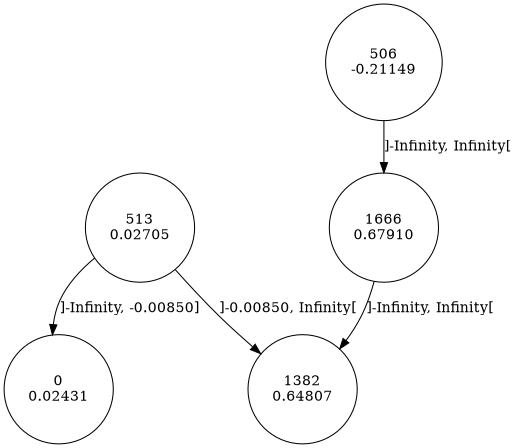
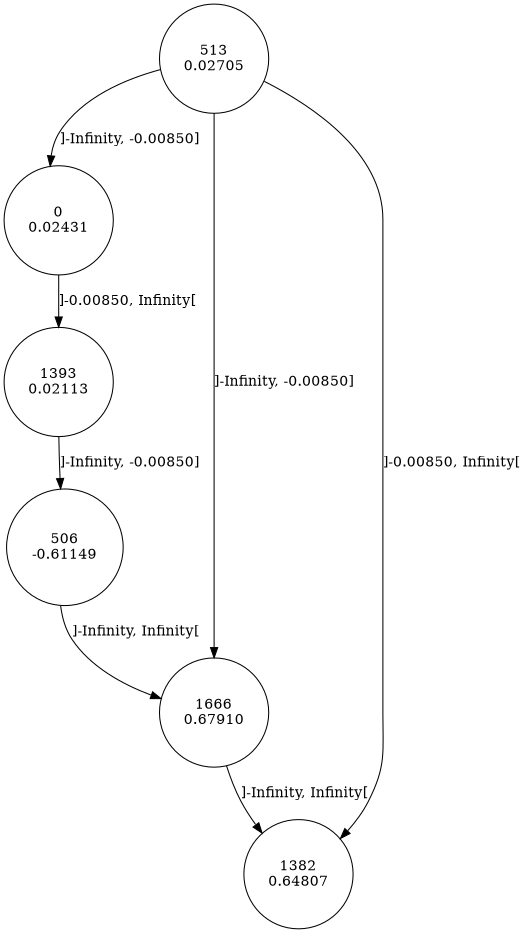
node "506 -0.21149": label "506 -0.21149" -> "506 -0.61149"
edge "513 0.02705" -> "1666 0.67910": added, label "]-Infinity, -0.00850]"
node "1393 0.02113": added
